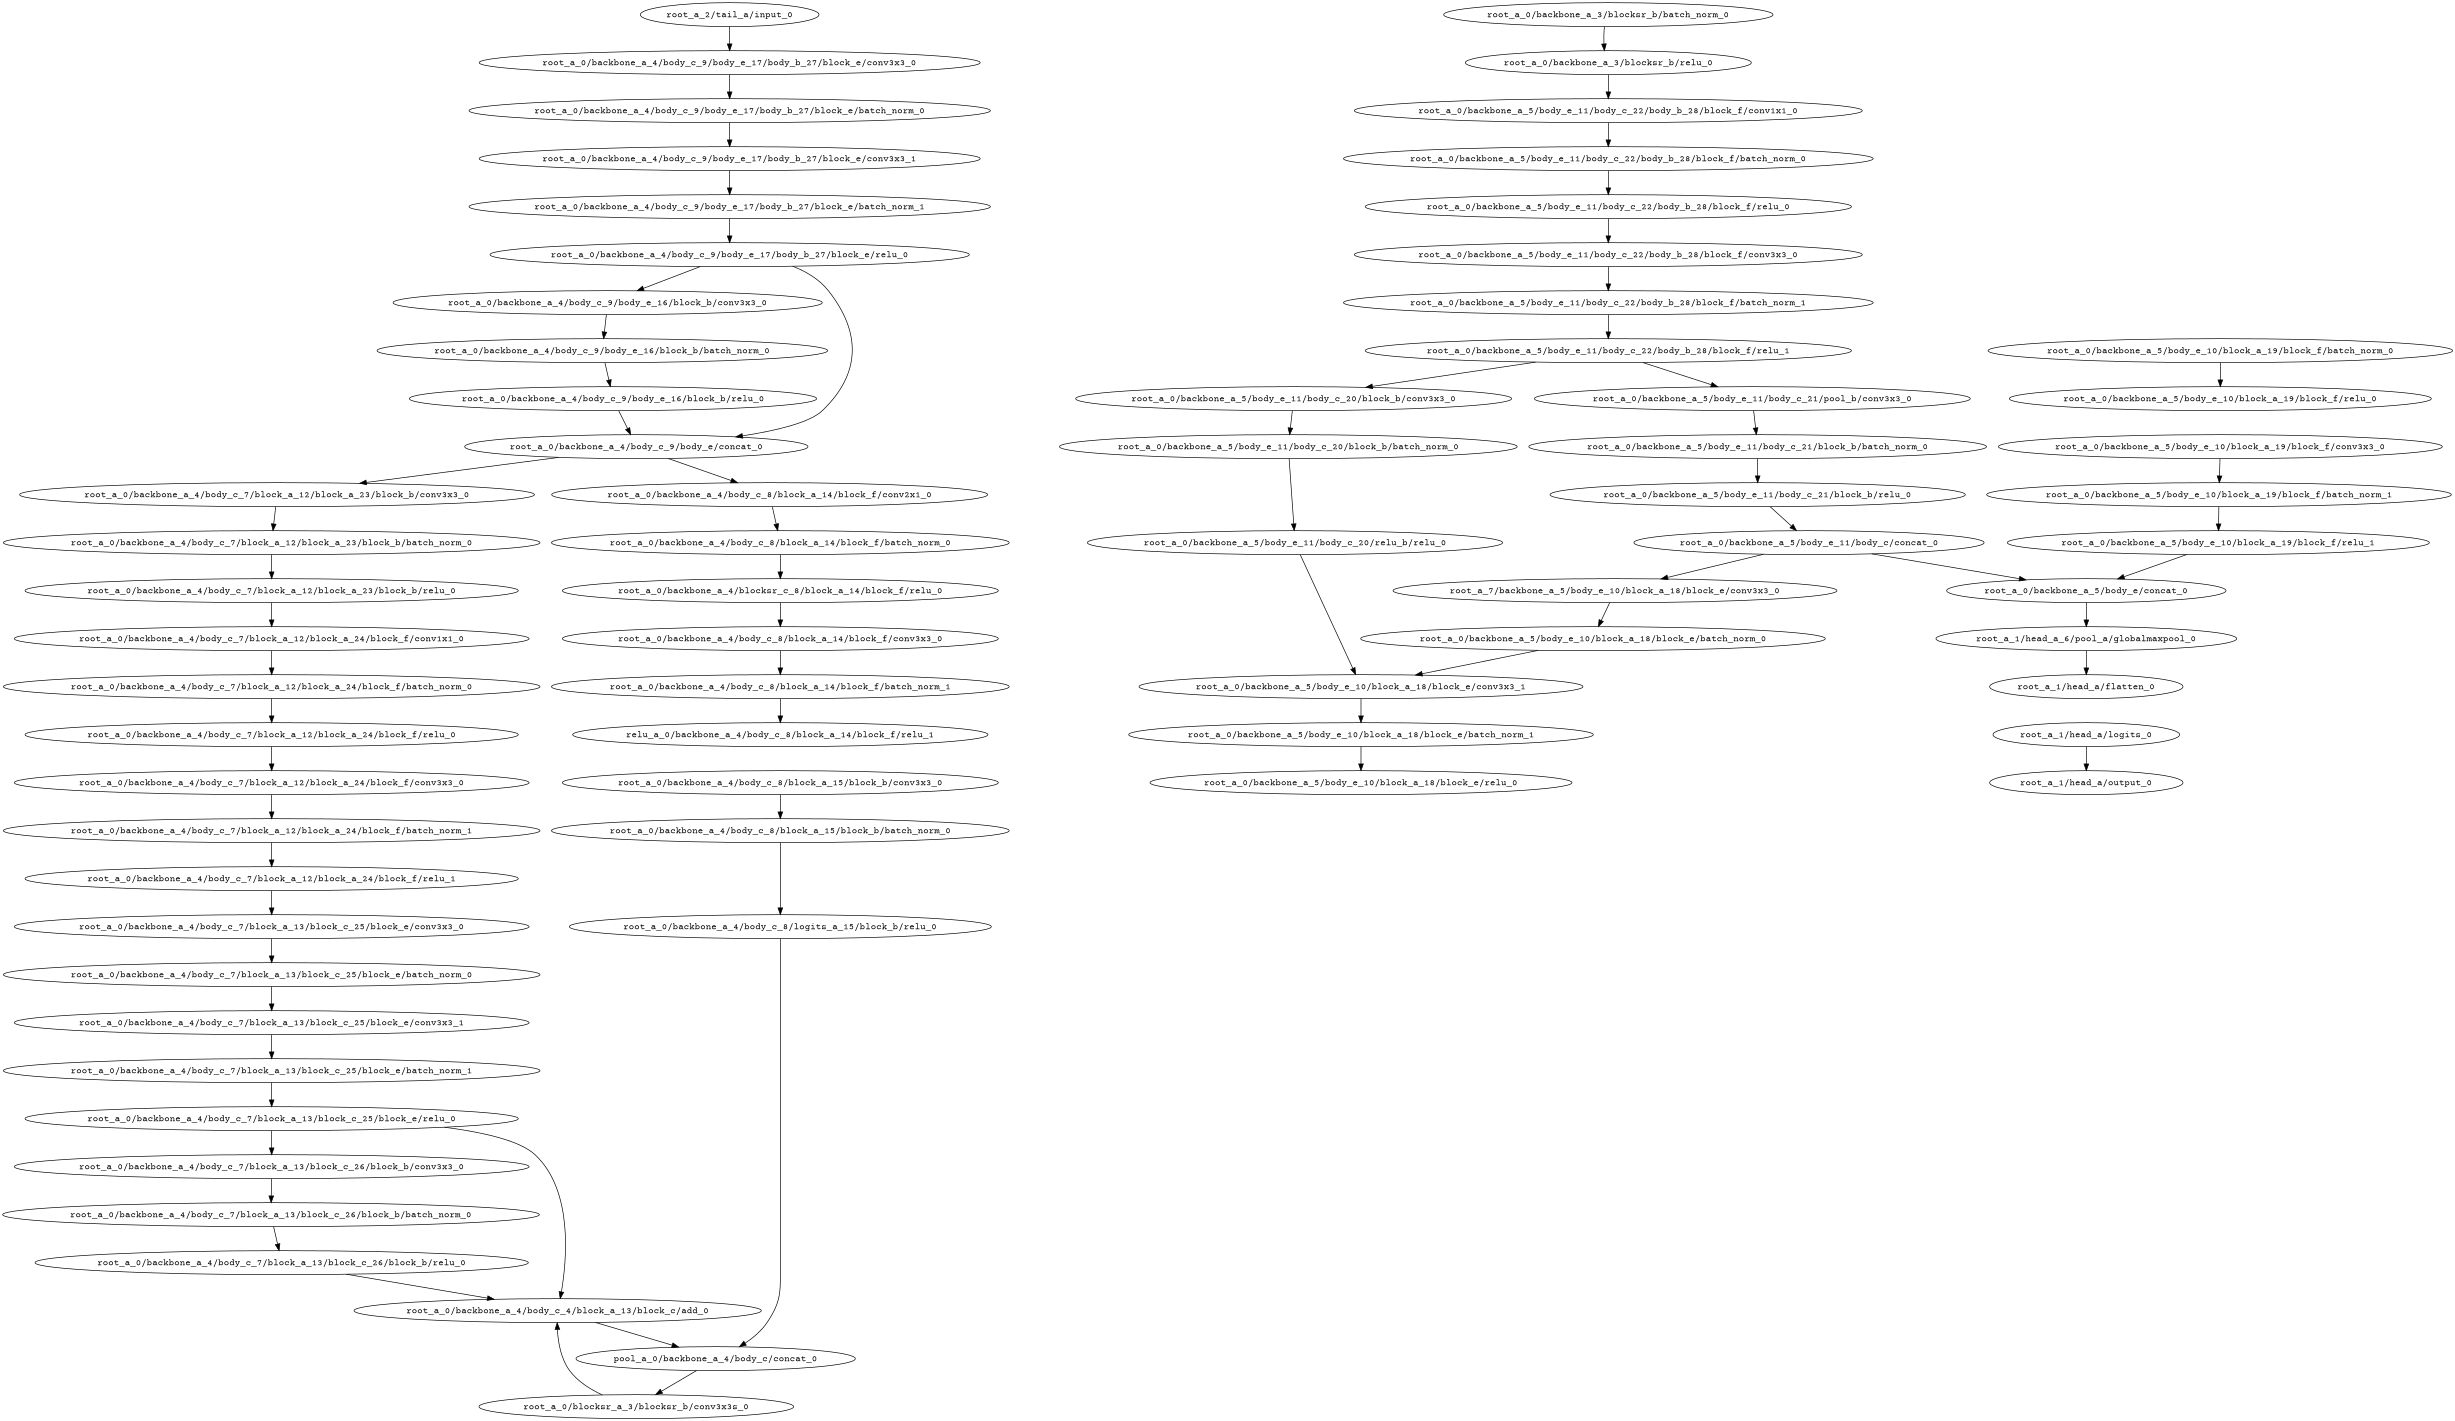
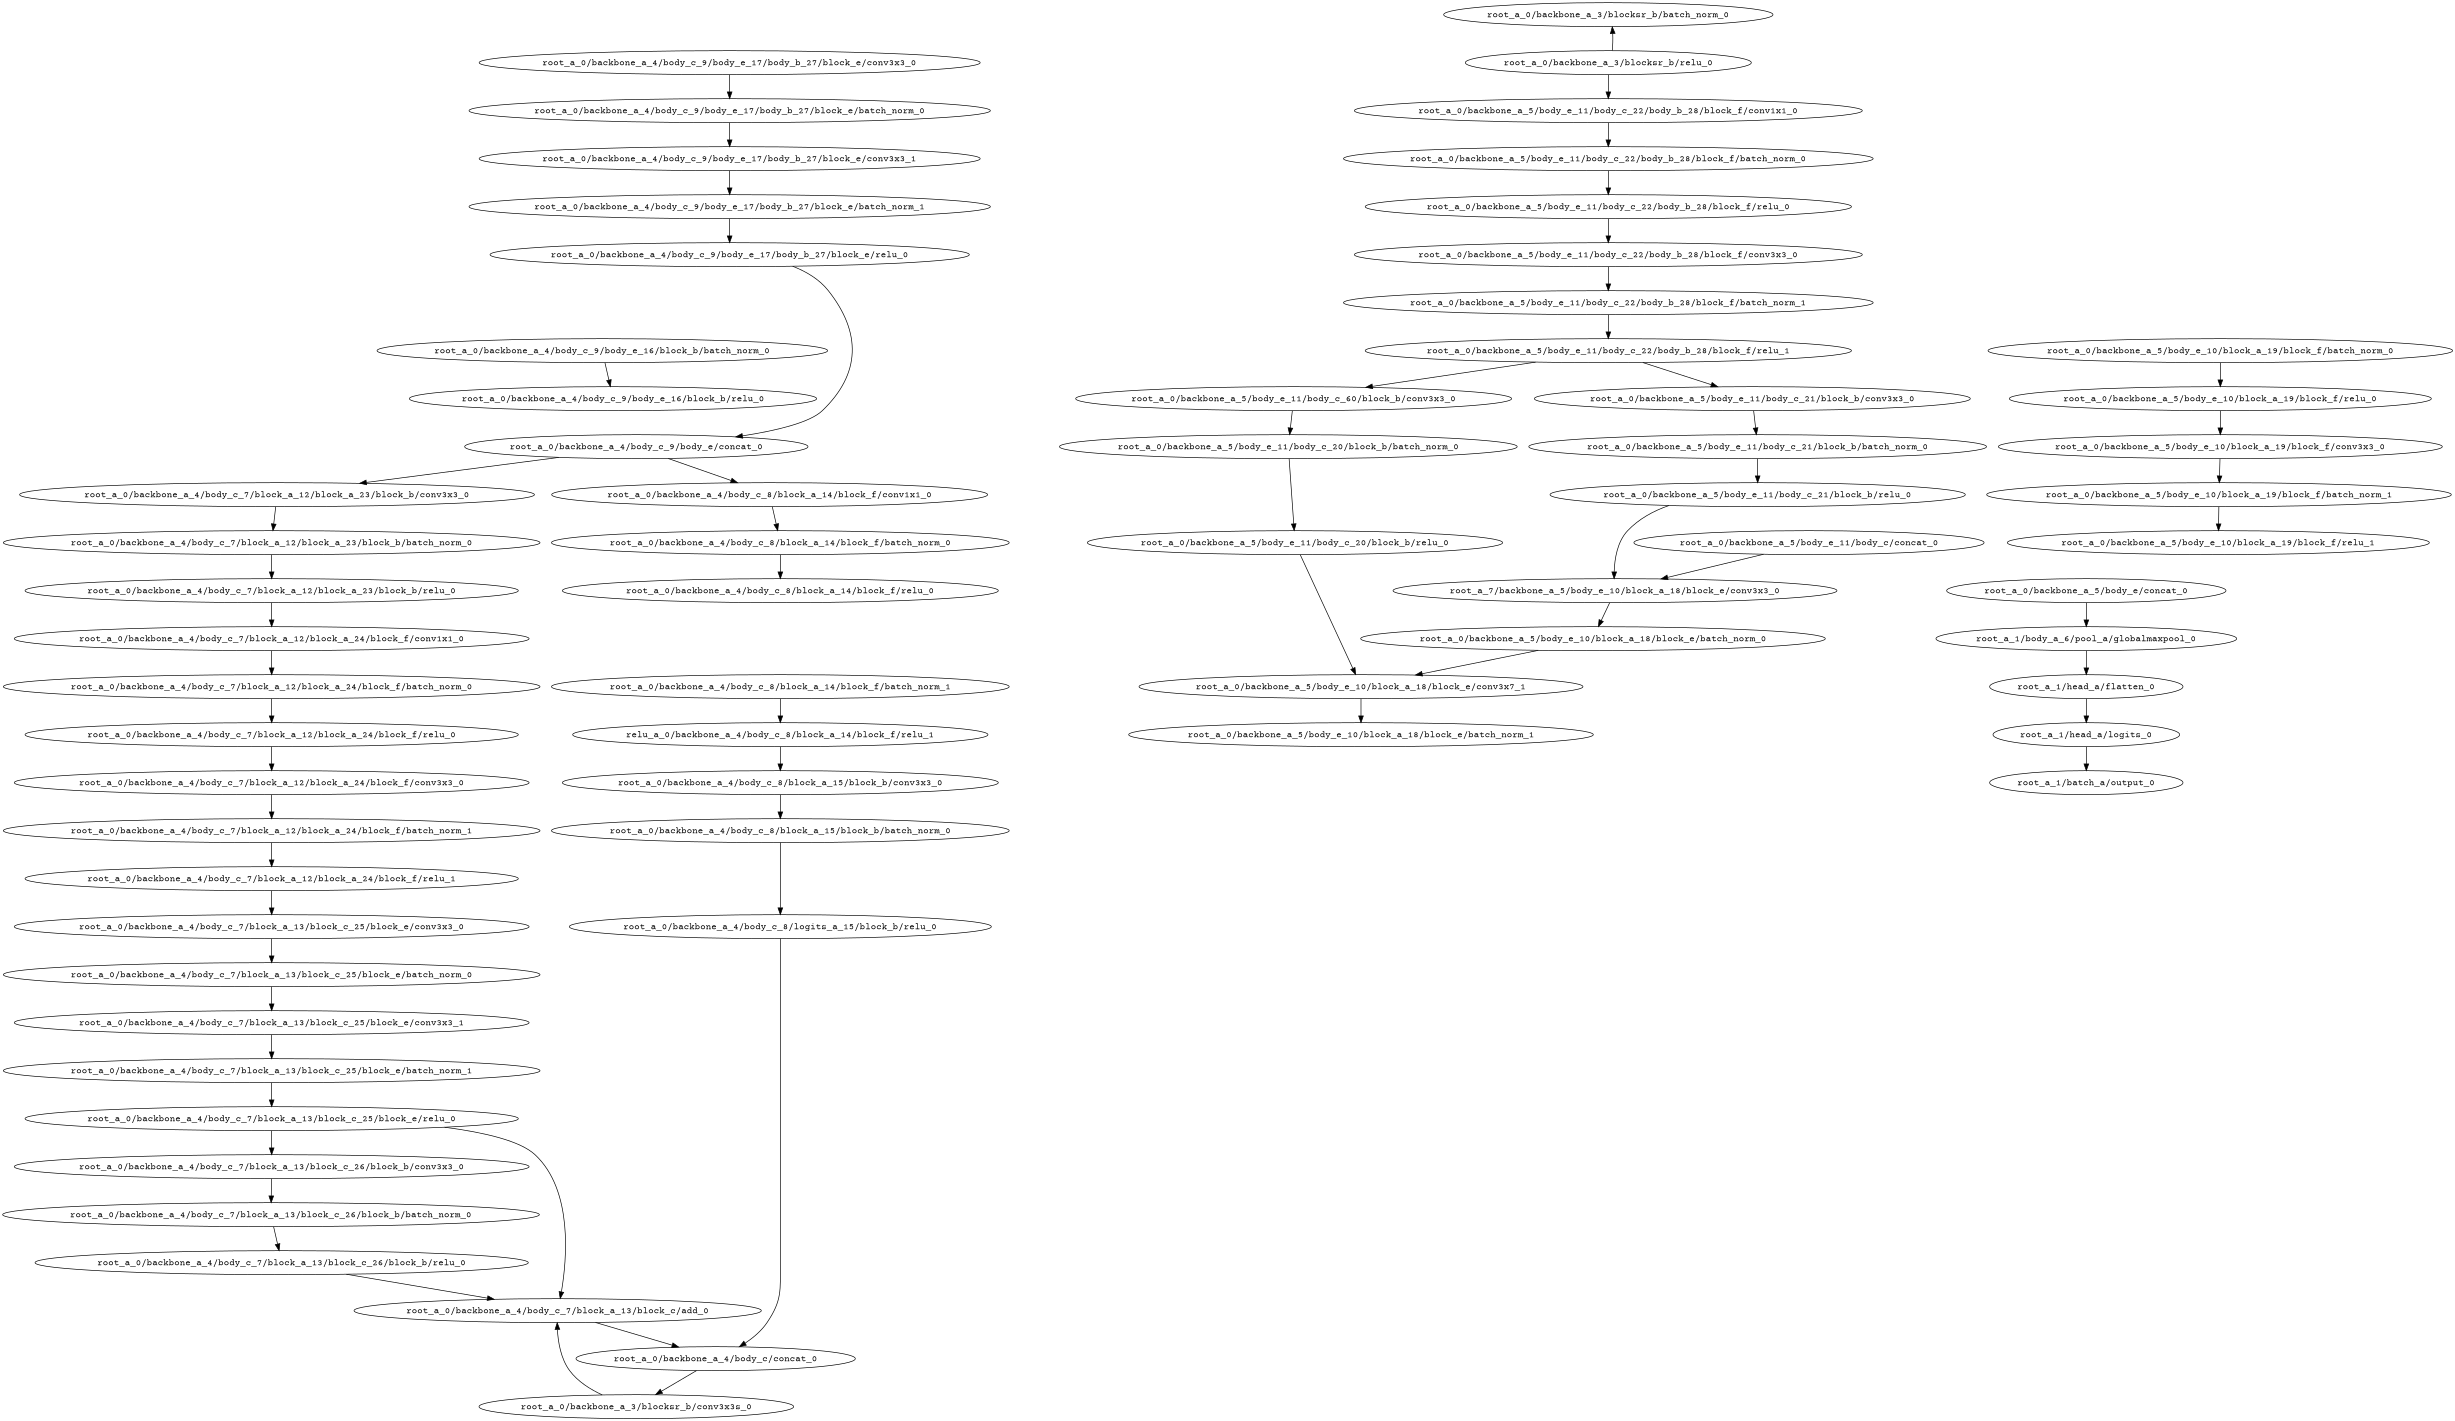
node "root_a_2/tail_a/input_0": removed
edge "root_a_0/backbone_a_3/blocksr_b/batch_norm_0" -> "root_a_0/backbone_a_3/blocksr_b/relu_0": reversed
node "root_a_0/backbone_a_4/body_c_9/body_e_16/block_b/conv3x3_0": removed
node "root_a_0/backbone_a_5/body_e_11/body_c_20/block_b/conv3x3_0": label "root_a_0/backbone_a_5/body_e_11/body_c_20/block_b/conv3x3_0" -> "root_a_0/backbone_a_5/body_e_11/body_c_60/block_b/conv3x3_0"
node "root_a_0/backbone_a_5/body_e_11/body_c_21/pool_b/conv3x3_0": label "root_a_0/backbone_a_5/body_e_11/body_c_21/pool_b/conv3x3_0" -> "root_a_0/backbone_a_5/body_e_11/body_c_21/block_b/conv3x3_0"
edge "root_a_0/backbone_a_5/body_e_10/block_a_19/block_f/relu_0" -> "root_a_0/backbone_a_5/body_e_10/block_a_19/block_f/conv3x3_0": added
edge "root_a_0/backbone_a_4/body_c_9/body_e_16/block_b/relu_0" -> "root_a_0/backbone_a_4/body_c_9/body_e/concat_0": removed
node "root_a_0/backbone_a_4/body_c_8/block_a_14/block_f/conv2x1_0": label "root_a_0/backbone_a_4/body_c_8/block_a_14/block_f/conv2x1_0" -> "root_a_0/backbone_a_4/body_c_8/block_a_14/block_f/conv1x1_0"
edge "root_a_0/backbone_a_5/body_e_11/body_c_21/block_b/relu_0" -> "root_a_0/backbone_a_5/body_e_11/body_c/concat_0": now "root_a_0/backbone_a_5/body_e_11/body_c_21/block_b/relu_0" -> "root_a_7/backbone_a_5/body_e_10/block_a_18/block_e/conv3x3_0"
node "root_a_0/backbone_a_5/body_e_11/body_c_20/relu_b/relu_0": label "root_a_0/backbone_a_5/body_e_11/body_c_20/relu_b/relu_0" -> "root_a_0/backbone_a_5/body_e_11/body_c_20/block_b/relu_0"
edge "root_a_0/backbone_a_5/body_e_11/body_c/concat_0" -> "root_a_0/backbone_a_5/body_e/concat_0": removed
edge "root_a_0/backbone_a_5/body_e_10/block_a_19/block_f/relu_1" -> "root_a_0/backbone_a_5/body_e/concat_0": removed
node "root_a_0/backbone_a_4/blocksr_c_8/block_a_14/block_f/relu_0": label "root_a_0/backbone_a_4/blocksr_c_8/block_a_14/block_f/relu_0" -> "root_a_0/backbone_a_4/body_c_8/block_a_14/block_f/relu_0"
node "root_a_0/backbone_a_4/body_c_8/block_a_14/block_f/conv3x3_0": removed
node "root_a_1/head_a_6/pool_a/globalmaxpool_0": label "root_a_1/head_a_6/pool_a/globalmaxpool_0" -> "root_a_1/body_a_6/pool_a/globalmaxpool_0"
node "root_a_0/backbone_a_5/body_e_10/block_a_18/block_e/conv3x3_1": label "root_a_0/backbone_a_5/body_e_10/block_a_18/block_e/conv3x3_1" -> "root_a_0/backbone_a_5/body_e_10/block_a_18/block_e/conv3x7_1"
edge "root_a_1/head_a/flatten_0" -> "root_a_1/head_a/logits_0": added
edge "relu_a_0/backbone_a_4/body_c_8/block_a_14/block_f/relu_1" -> "root_a_0/backbone_a_4/body_c_8/block_a_15/block_b/conv3x3_0": added
node "root_a_0/backbone_a_5/body_e_10/block_a_18/block_e/relu_0": removed
node "root_a_1/head_a/output_0": label "root_a_1/head_a/output_0" -> "root_a_1/batch_a/output_0"
node "root_a_0/backbone_a_4/body_c_4/block_a_13/block_c/add_0": label "root_a_0/backbone_a_4/body_c_4/block_a_13/block_c/add_0" -> "root_a_0/backbone_a_4/body_c_7/block_a_13/block_c/add_0"
node "pool_a_0/backbone_a_4/body_c/concat_0": label "pool_a_0/backbone_a_4/body_c/concat_0" -> "root_a_0/backbone_a_4/body_c/concat_0"
node "root_a_0/blocksr_a_3/blocksr_b/conv3x3s_0": label "root_a_0/blocksr_a_3/blocksr_b/conv3x3s_0" -> "root_a_0/backbone_a_3/blocksr_b/conv3x3s_0"
